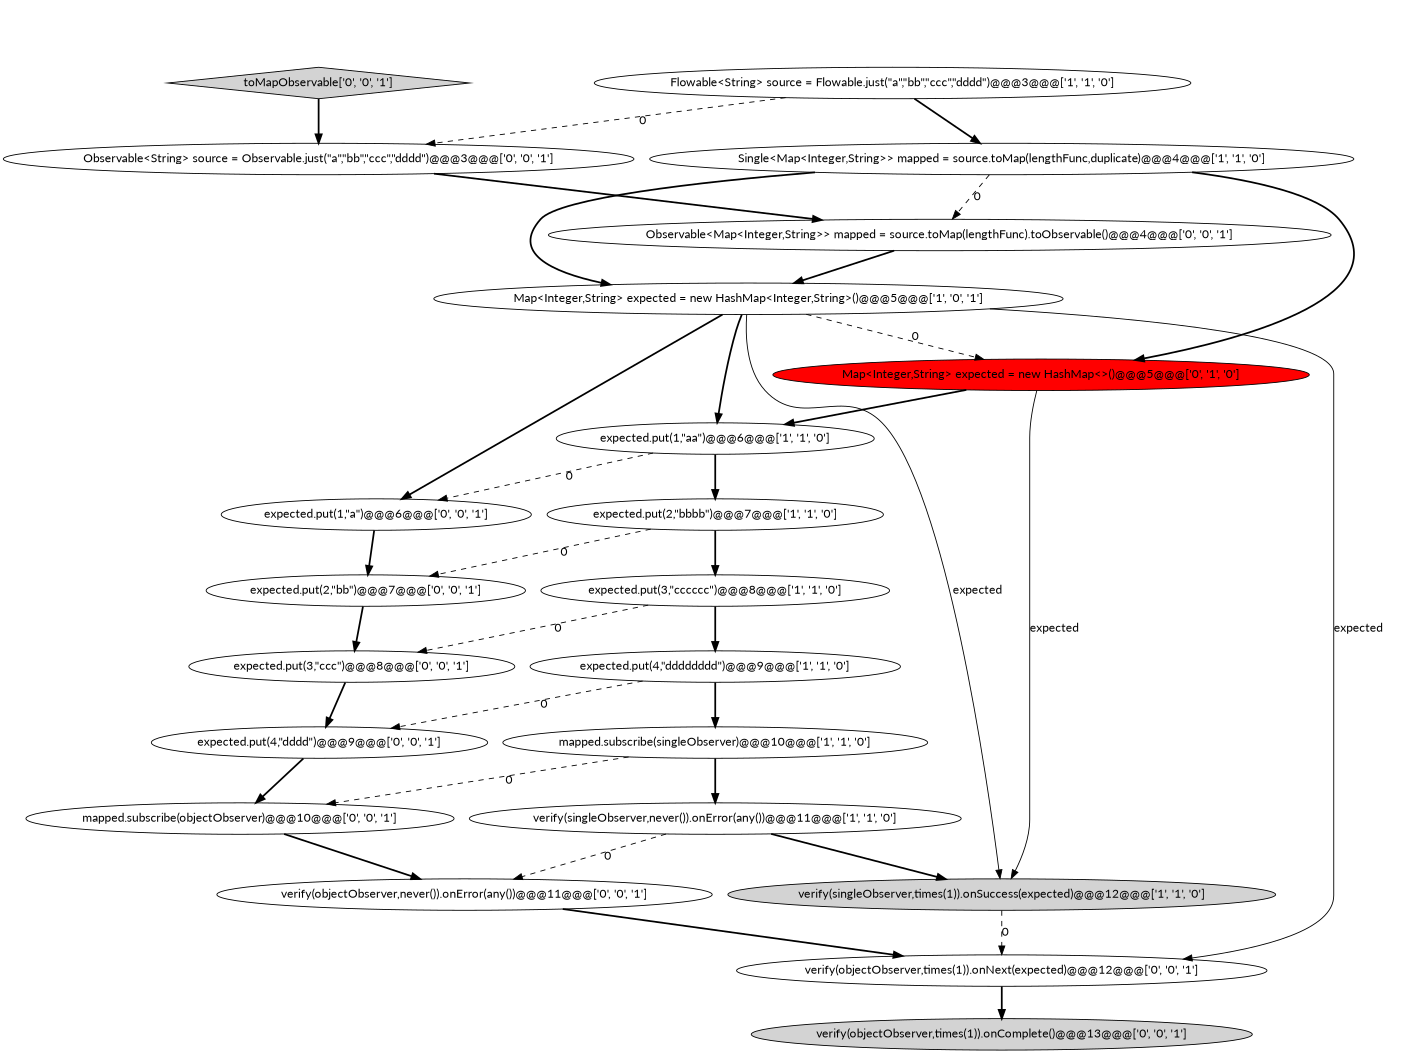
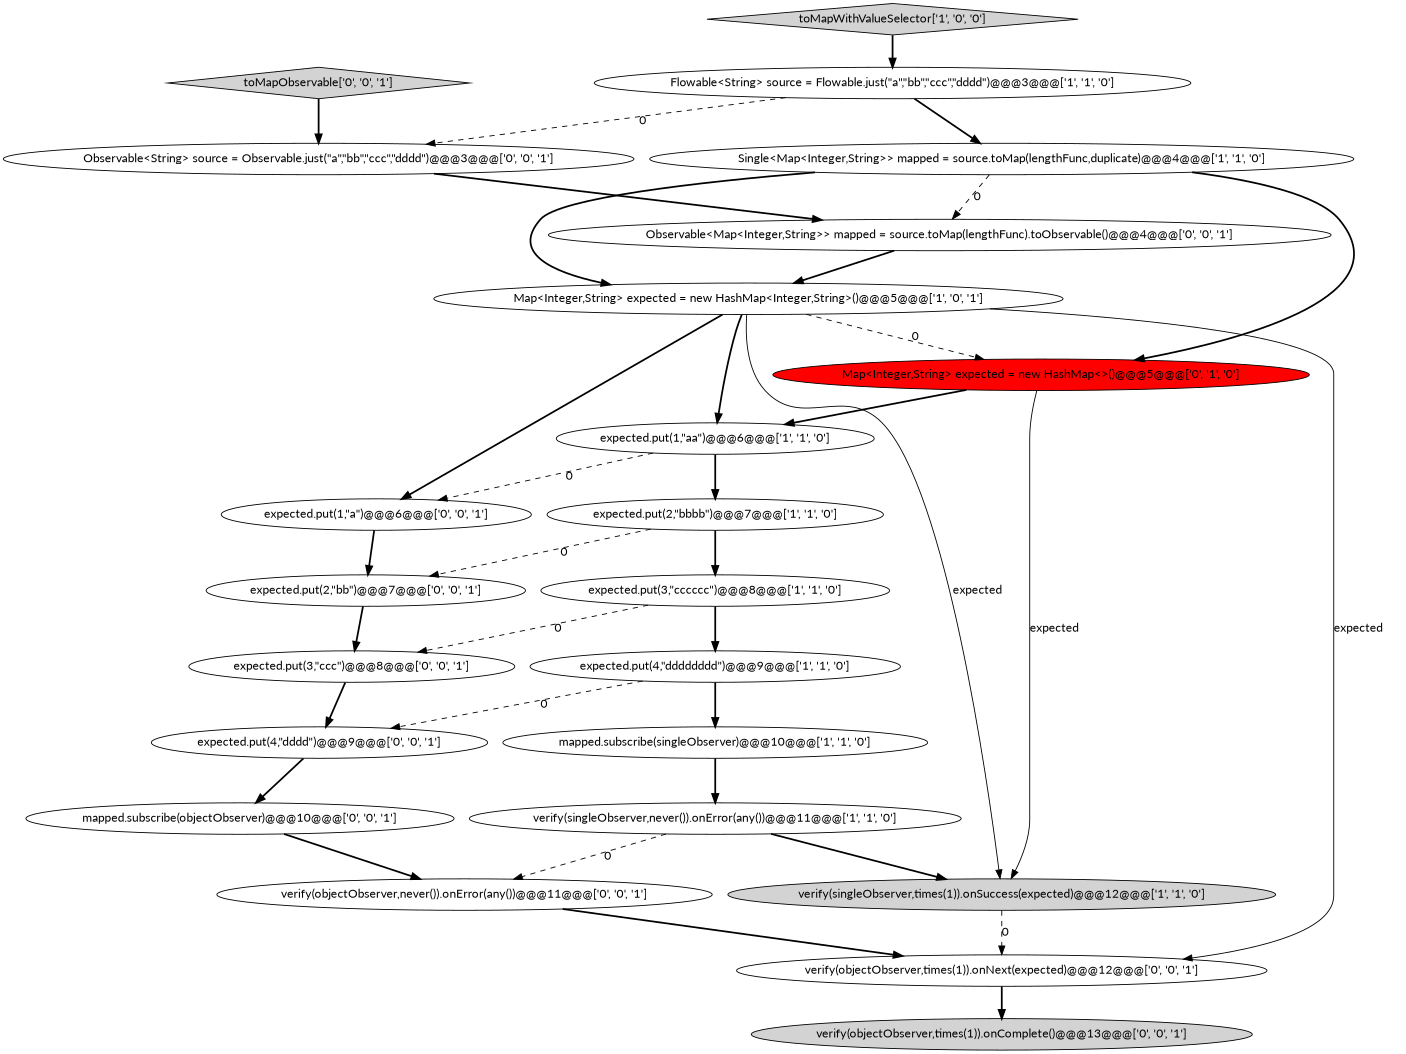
node "toMapWithValueSelector['1', '0', '0']": added
edge "mapped.subscribe(singleObserver)@@@10@@@['1', '1', '0']" -> "mapped.subscribe(objectObserver)@@@10@@@['0', '0', '1']": removed, label "0"
